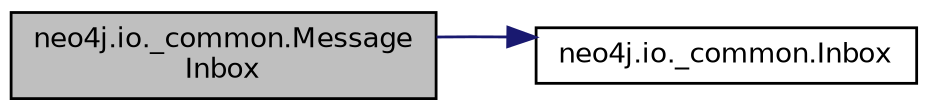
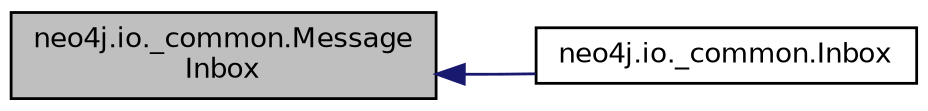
edge "neo4j.io._common.Message Inbox" -> "neo4j.io._common.Inbox": reversed
